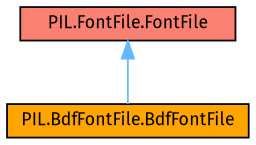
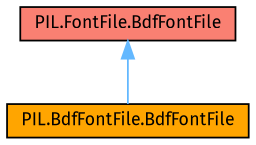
node "PIL.FontFile.FontFile": label "PIL.FontFile.FontFile" -> "PIL.FontFile.BdfFontFile"
